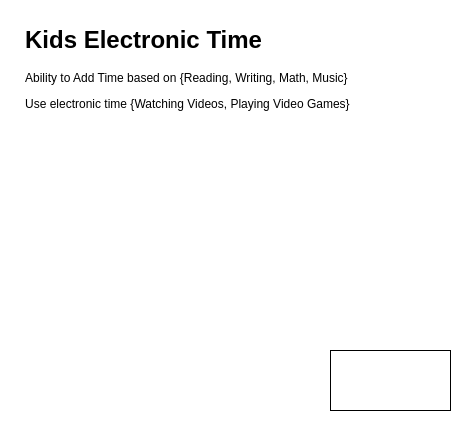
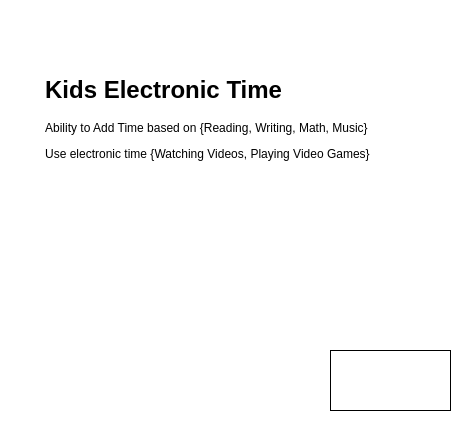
node "Kids Electronic TimeAbility to Add Time based on {Reading, Writing, Math, Music} Use electronic time {Watching Videos, Playing Video Games}": moved (191, 81) -> (211, 131)
